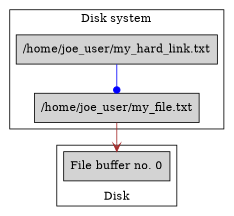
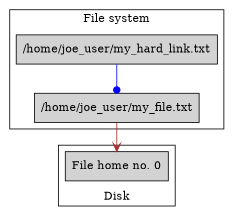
cluster "Disk system": label "Disk system" -> "File system"
node "File buffer no. 0": label "File buffer no. 0" -> "File home no. 0"
